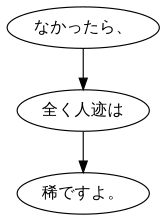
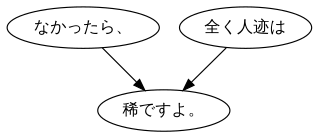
edge "なかったら、" -> "全く人迹は": now "なかったら、" -> "稀ですよ。"
